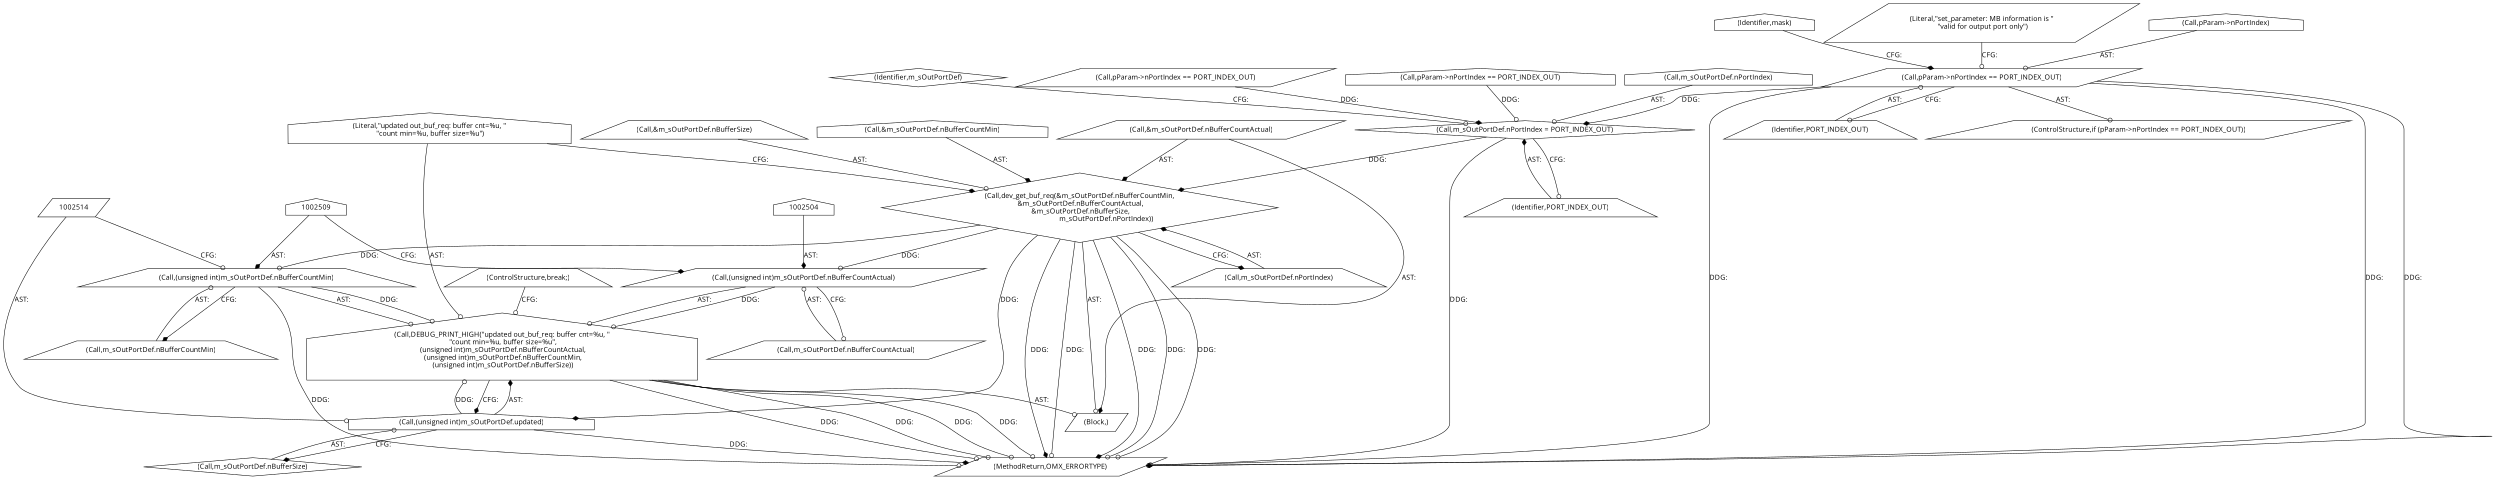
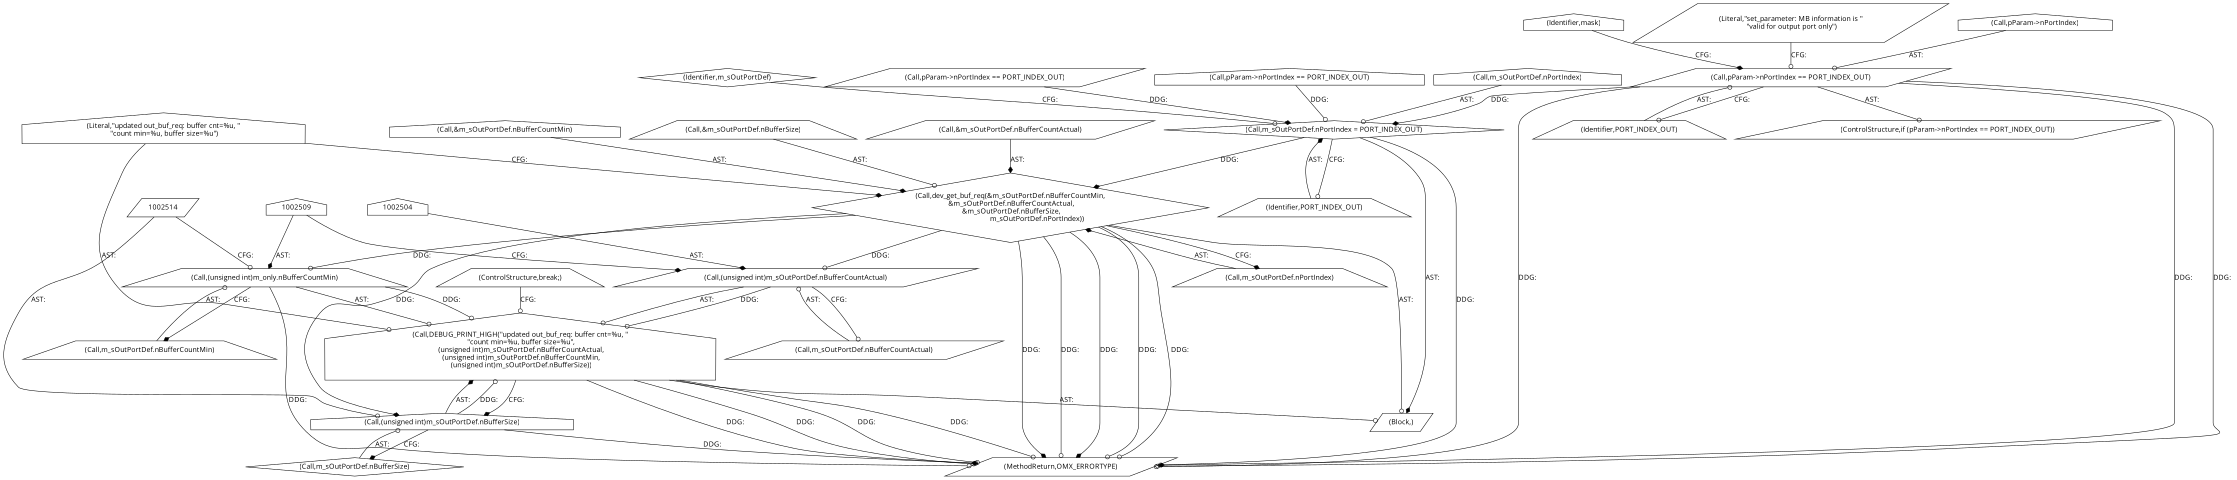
node "(Call,(unsigned int)m_sOutPortDef.nBufferCountMin)": label "(Call,(unsigned int)m_sOutPortDef.nBufferCountMin)" -> "(Call,(unsigned int)m_only.nBufferCountMin)"
edge "(Call,&m_sOutPortDef.nBufferCountActual)" -> "(Block,)": now "(Call,m_sOutPortDef.nPortIndex = PORT_INDEX_OUT)" -> "(Block,)"
node "(Call,(unsigned int)m_sOutPortDef.updated)": label "(Call,(unsigned int)m_sOutPortDef.updated)" -> "(Call,(unsigned int)m_sOutPortDef.nBufferSize)"
